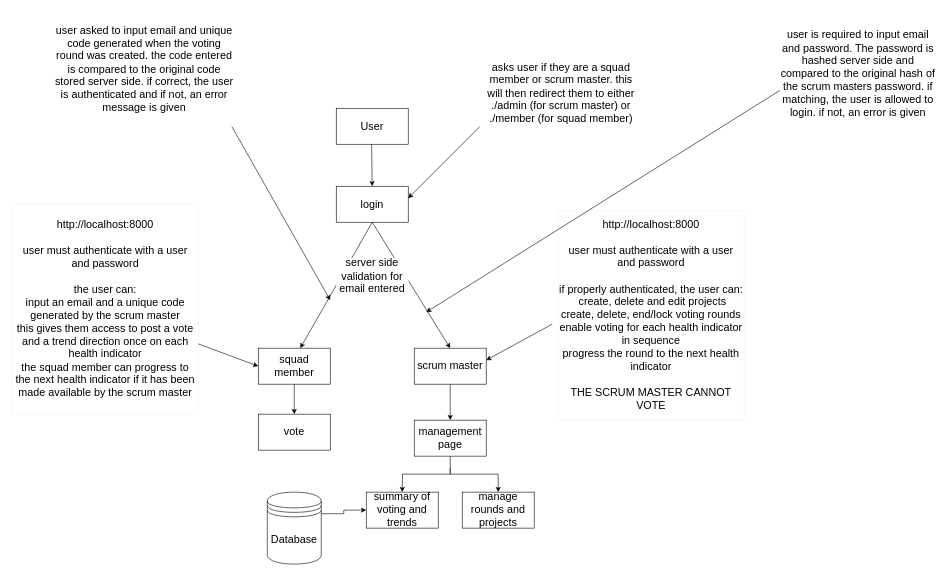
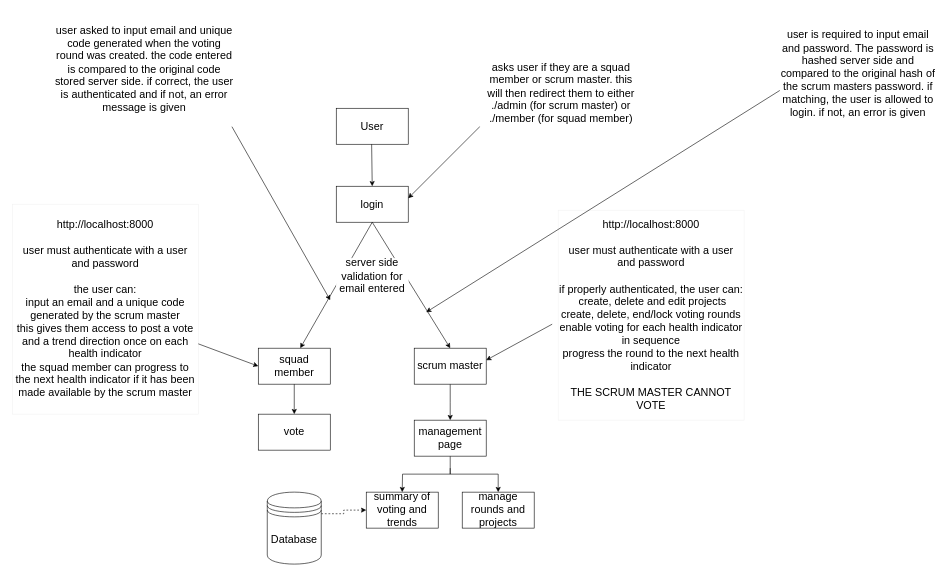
edge "Database" -> "summary of voting and trends": style solid -> dashed
